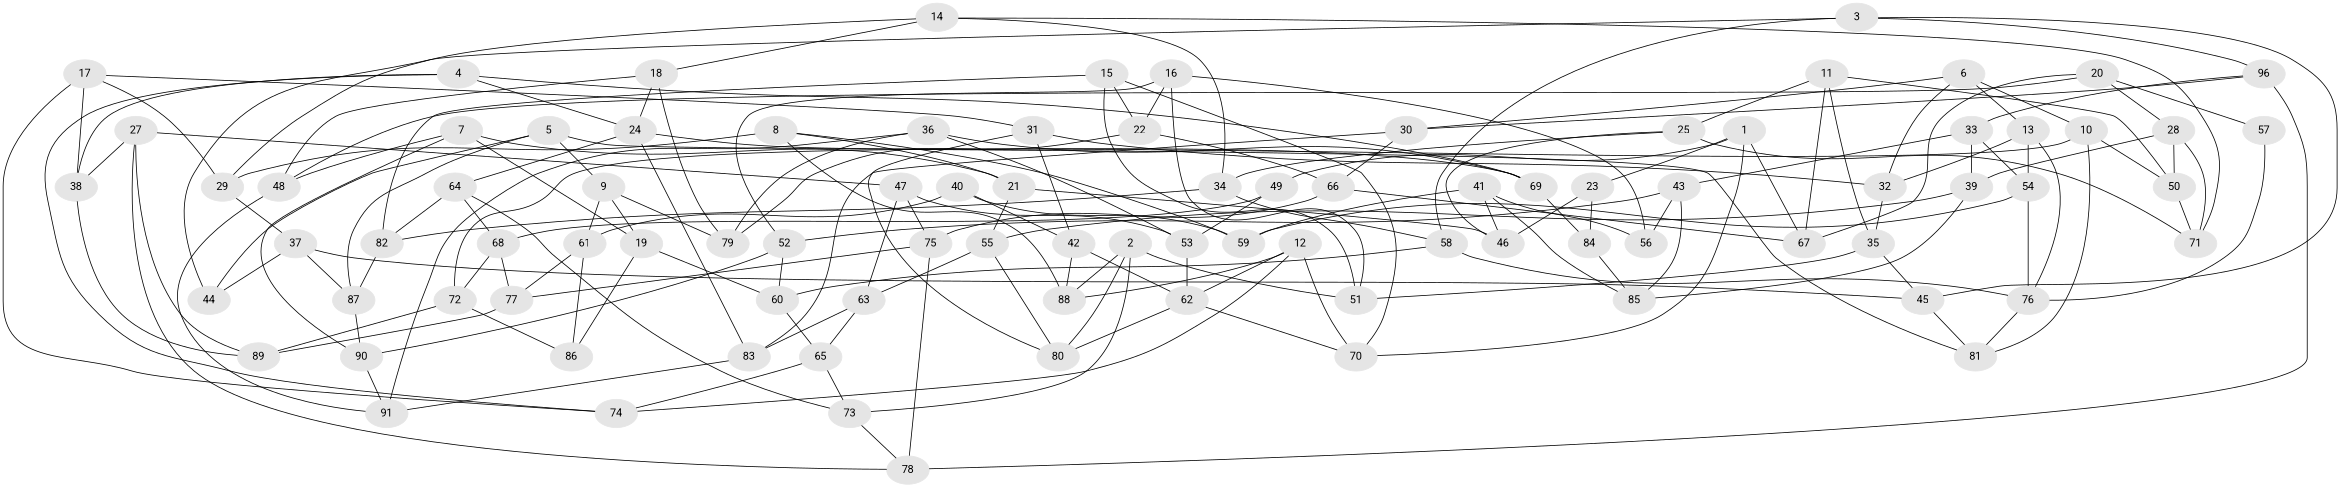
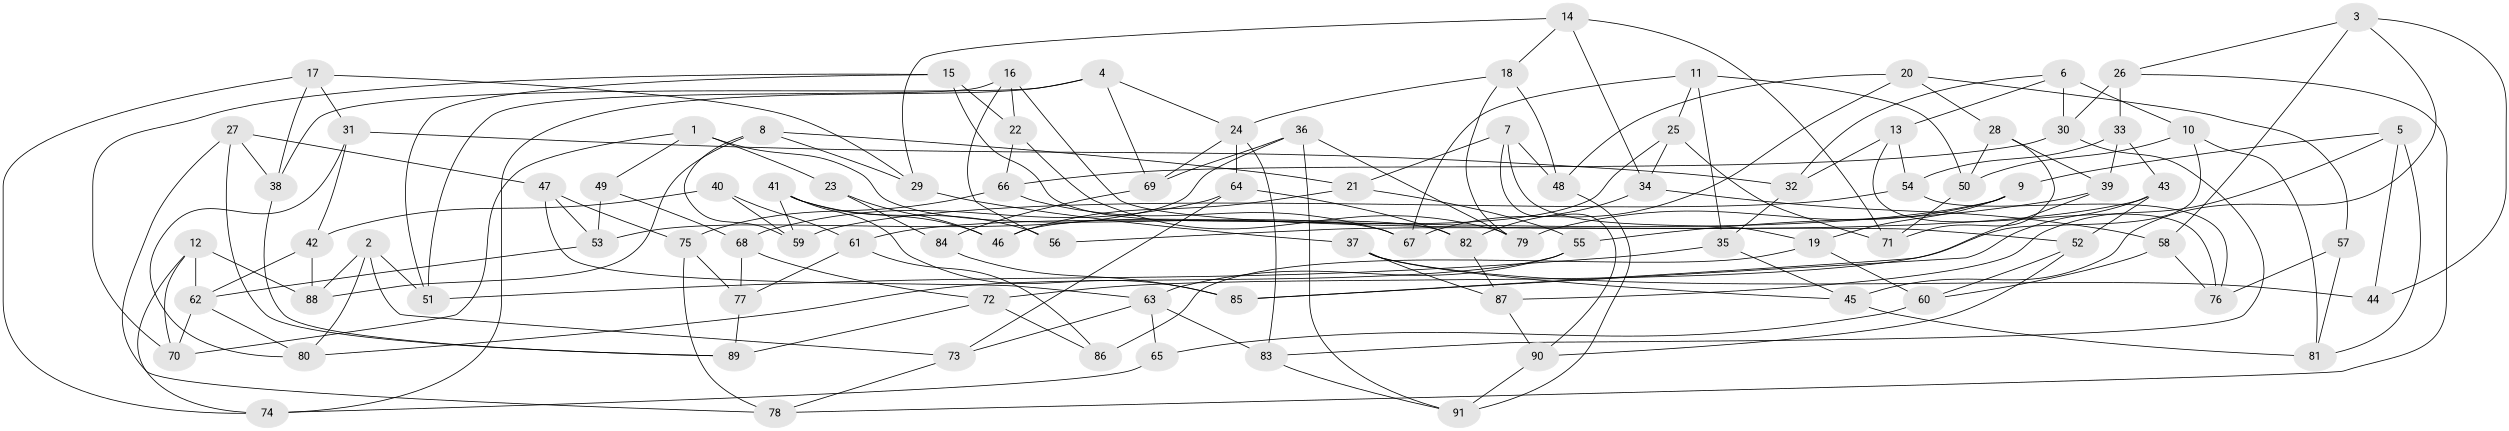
node "96": label "96" -> "26"
edge "76" -- "81": now "57" -- "81"
edge "65" -- "73": now "63" -- "73"
